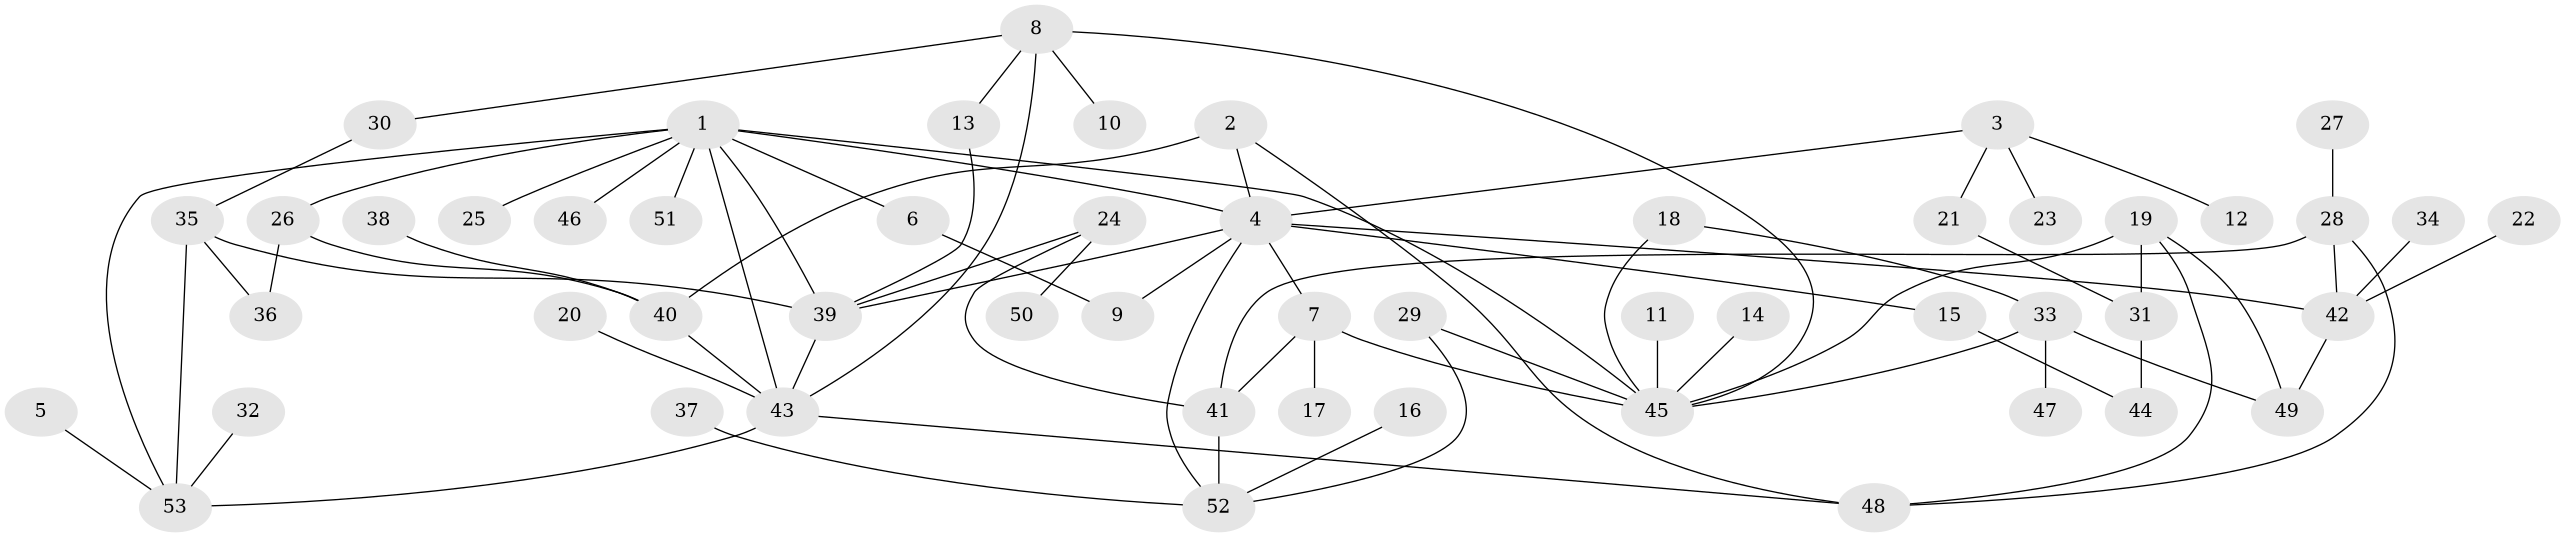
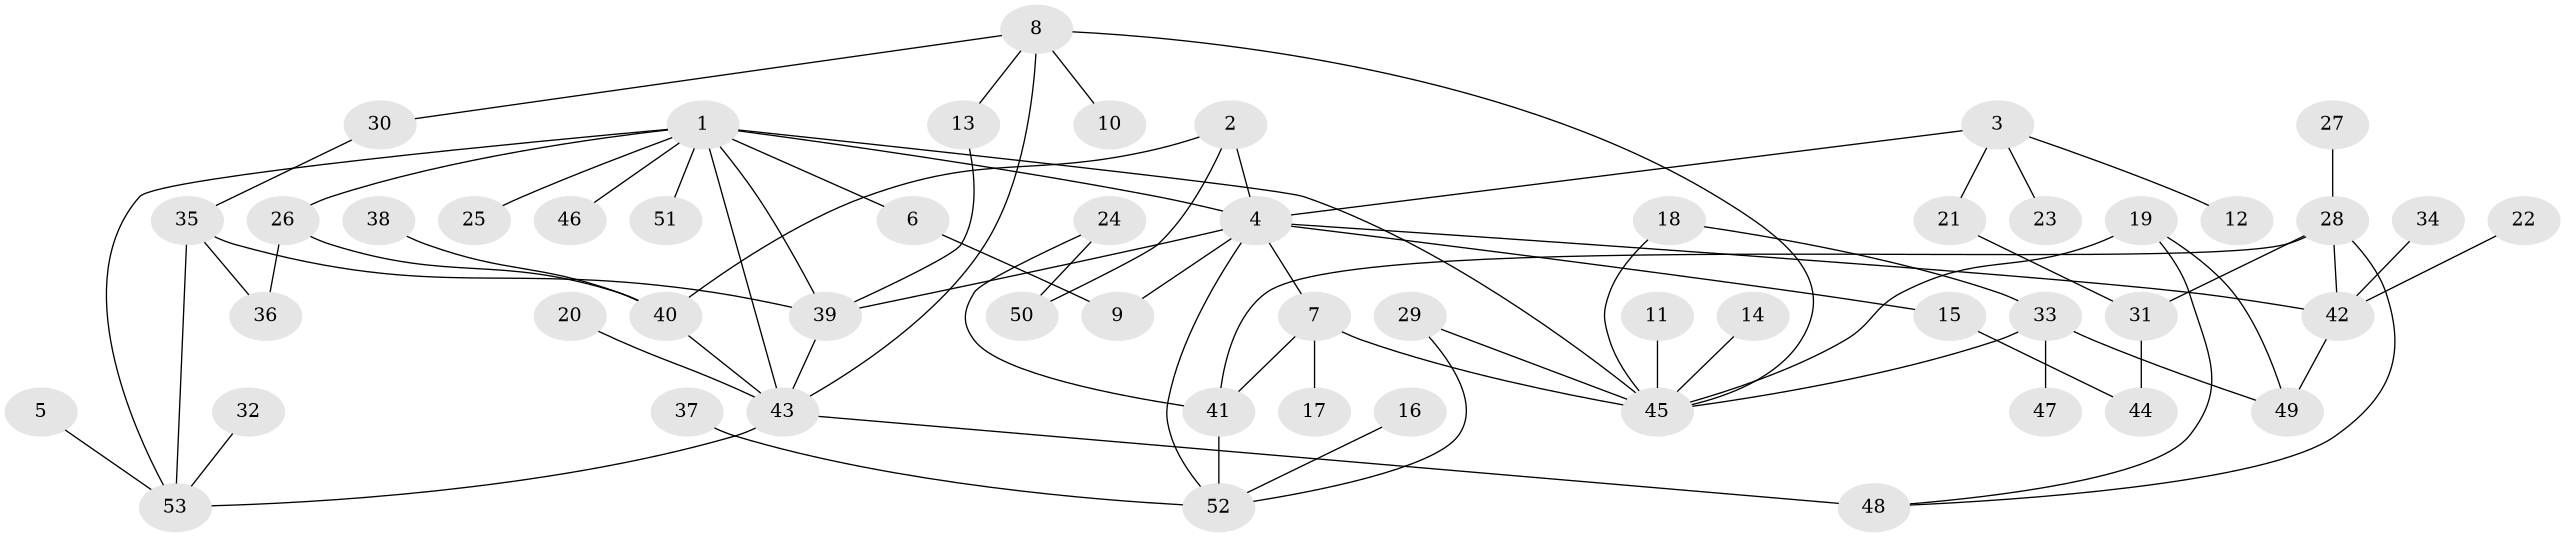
edge "24" -- "39": removed
edge "19" -- "31": now "28" -- "31"
edge "2" -- "48": now "2" -- "50"
